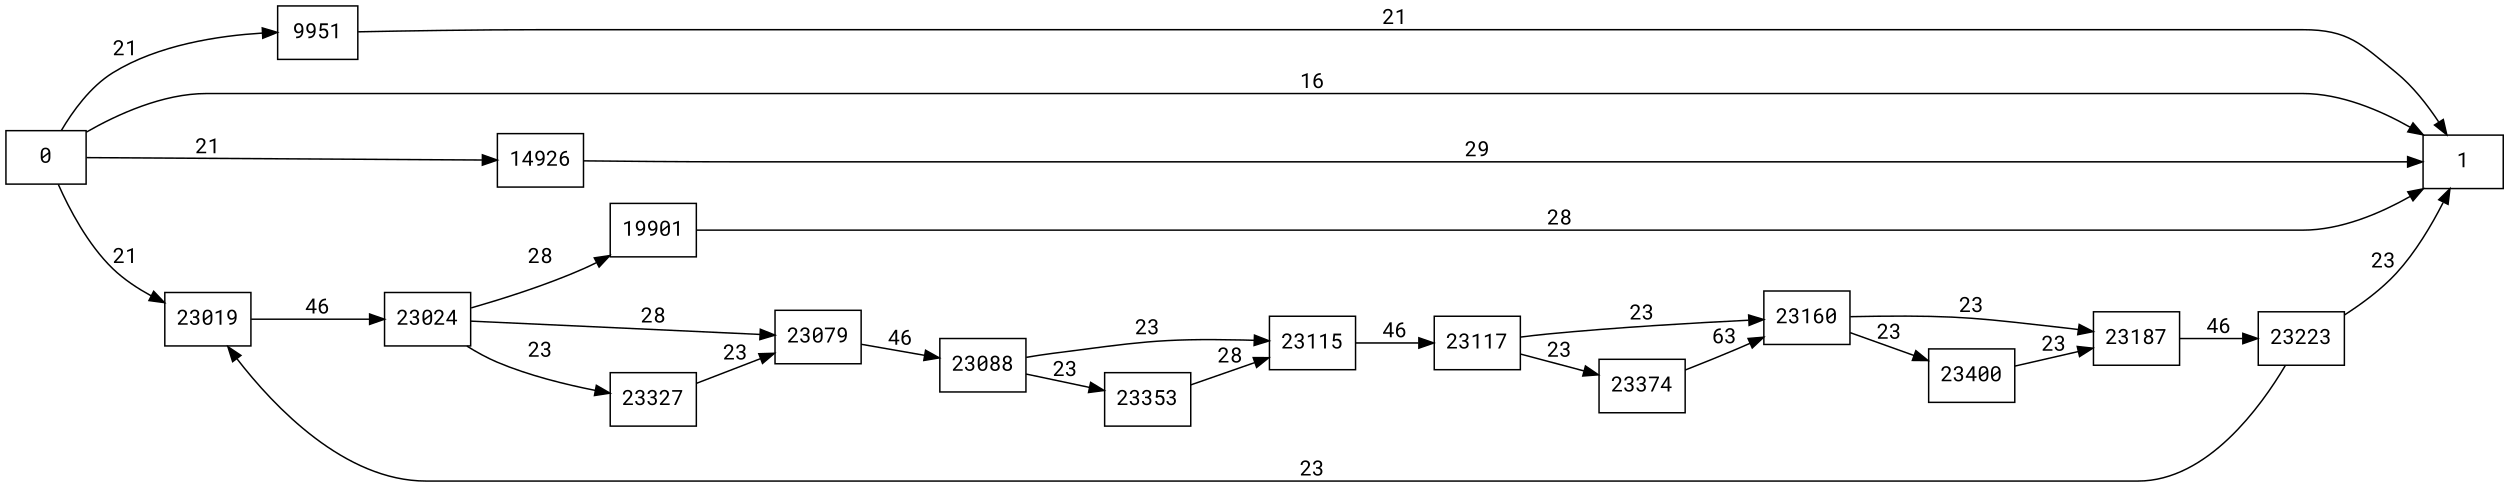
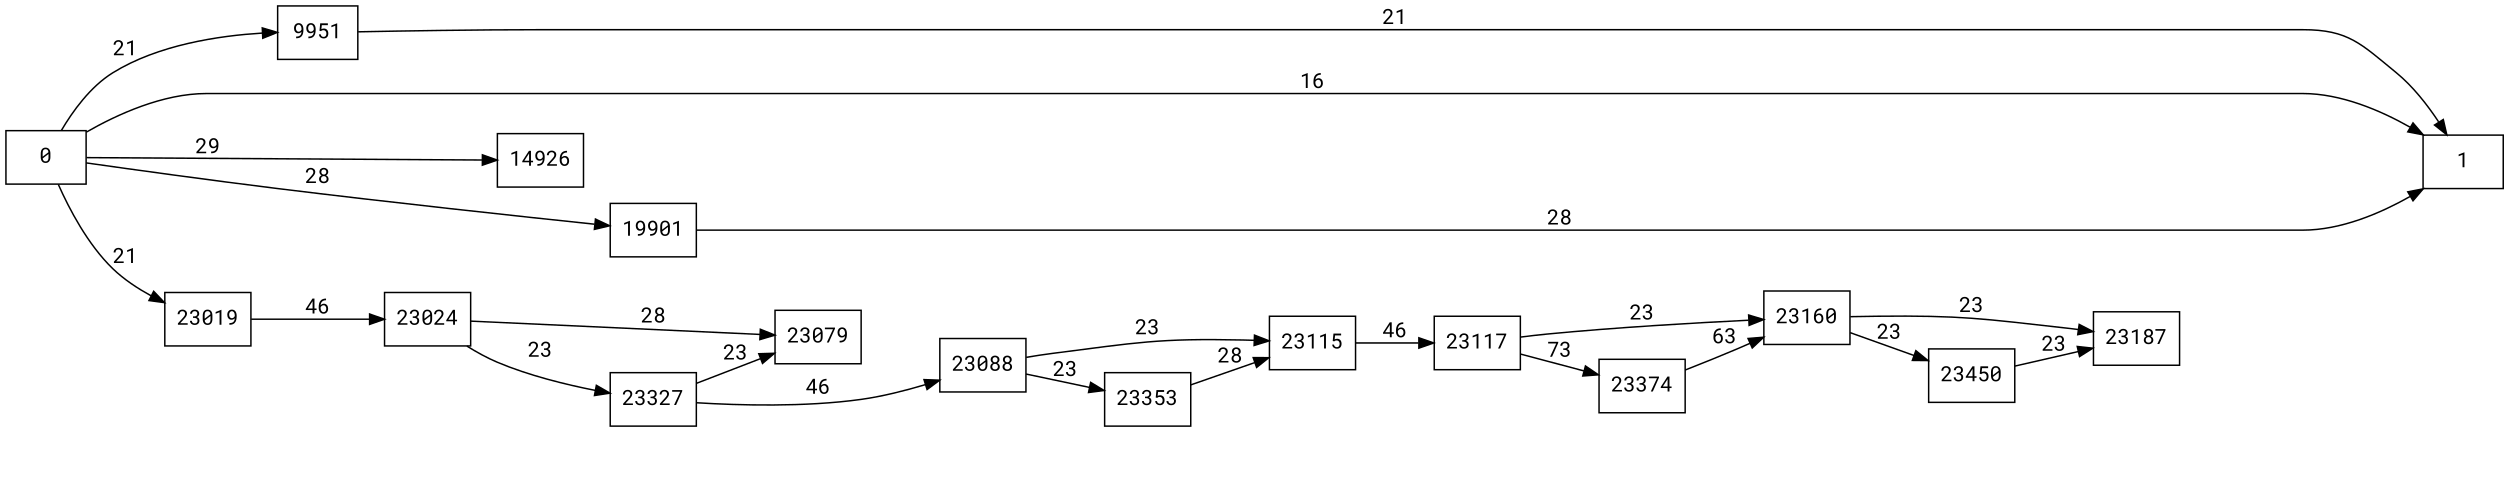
edge "0" -> "14926": label "21" -> "29"
edge "14926" -> "1": removed, label "29"
edge "23024" -> "19901": now "0" -> "19901"
node "23223": removed
edge "23079" -> "23088": now "23327" -> "23088"
edge "23117" -> "23374": label "23" -> "73"
node "23400": label "23400" -> "23450"
